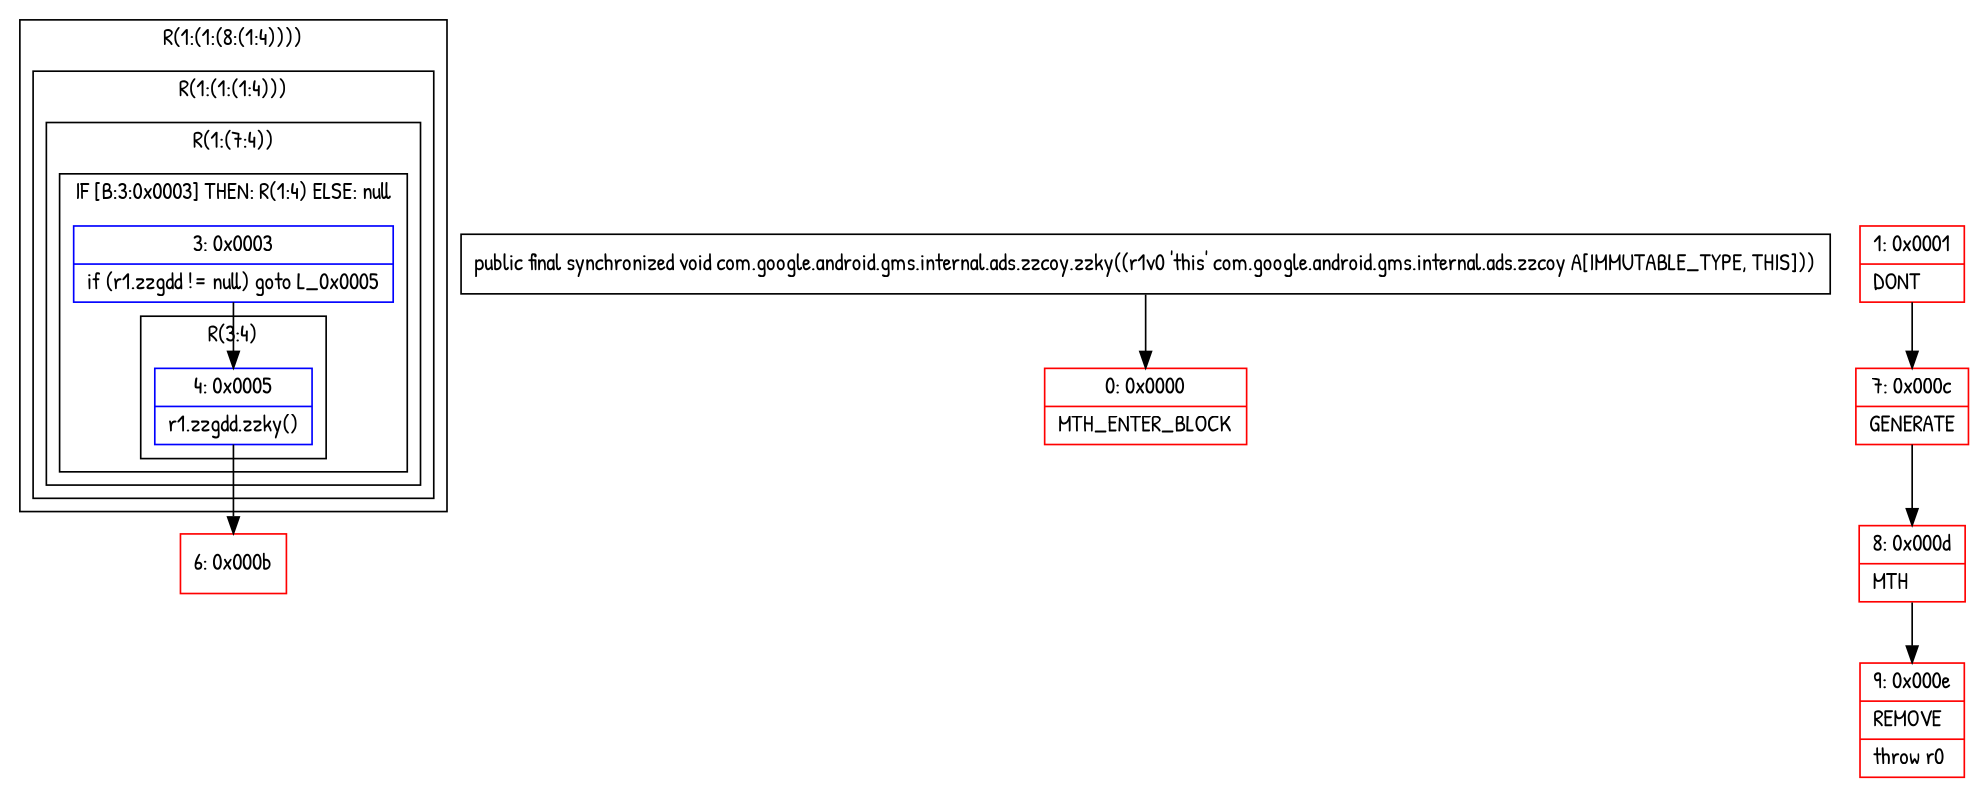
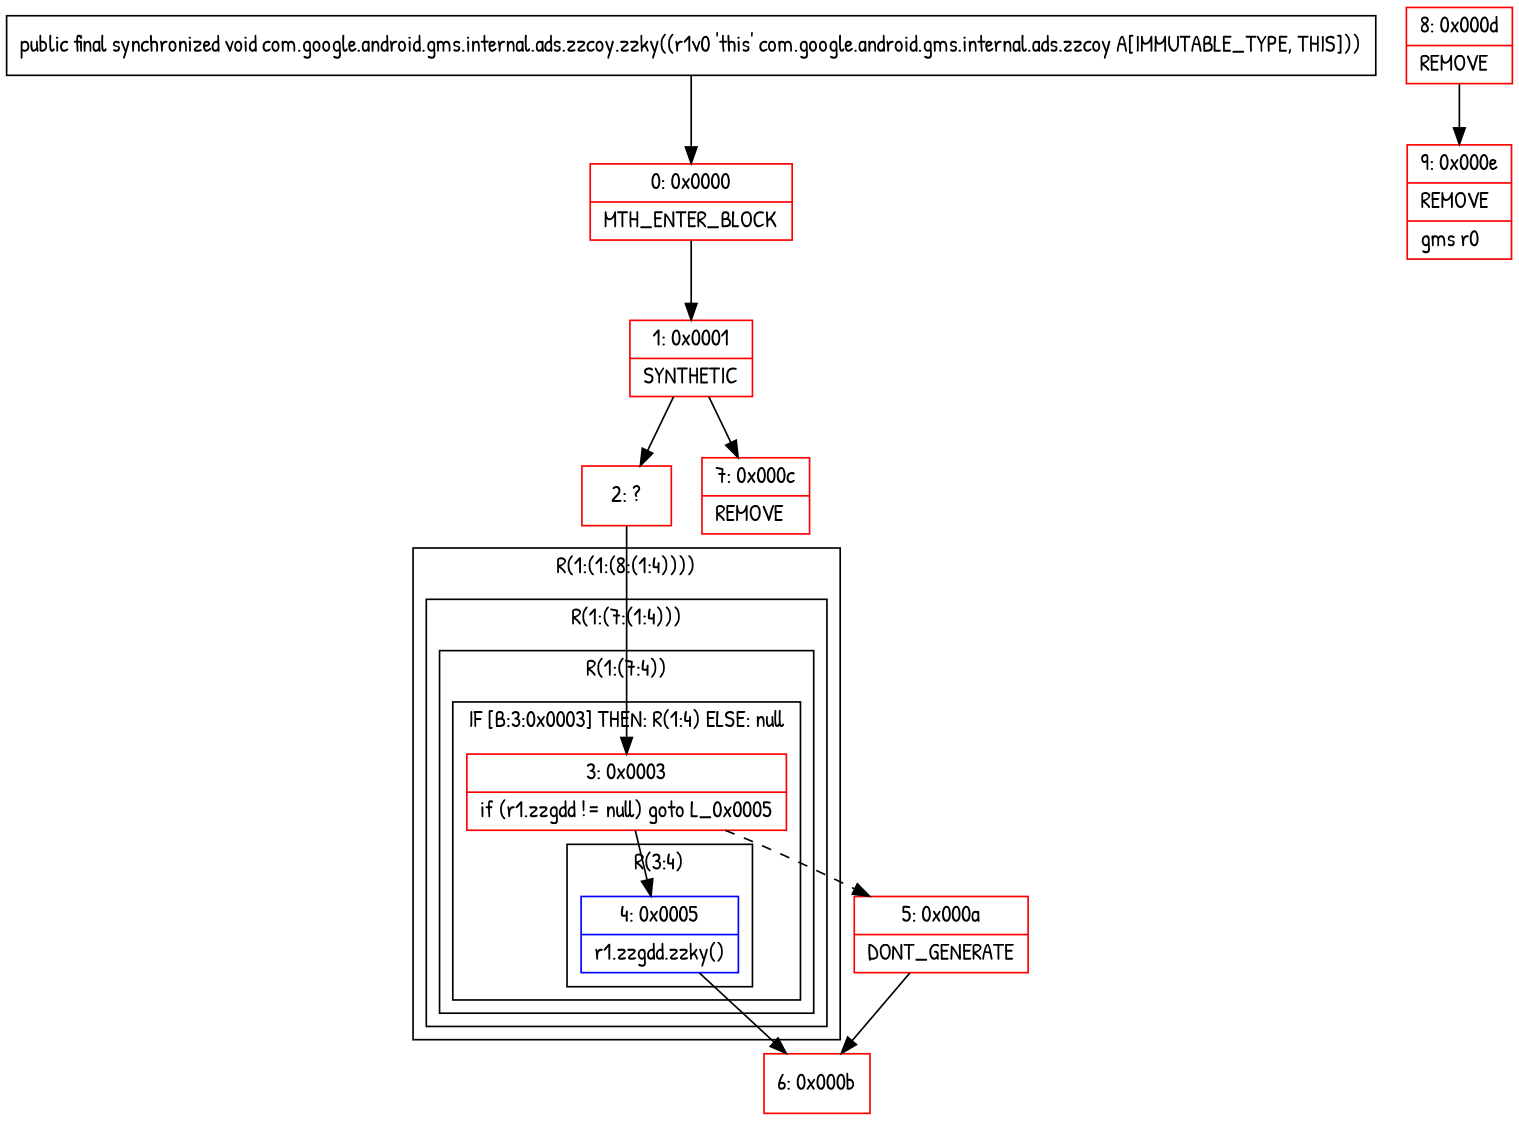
cluster "R(1:(1:(1:4)))": label "R(1:(1:(1:4)))" -> "R(1:(7:(1:4)))"
node "3: 0x0003": color blue -> red
edge "0: 0x0000" -> "1: 0x0001": added
node "1: 0x0001": text "DONT" -> "SYNTHETIC"
node "7: 0x000c": text "GENERATE" -> "REMOVE"
edge "7: 0x000c" -> "8: 0x000d": removed
node "2: ?": added
node "8: 0x000d": text "MTH" -> "REMOVE"
node "9: 0x000e": text "throw r0" -> "gms r0"
node "5: 0x000a": added
